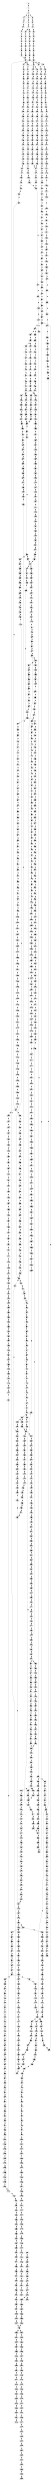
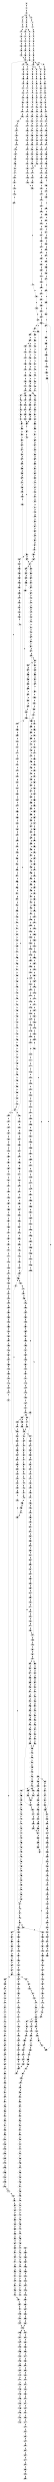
edge "S1246" -> "S1250": now "S1248" -> "S1250"
